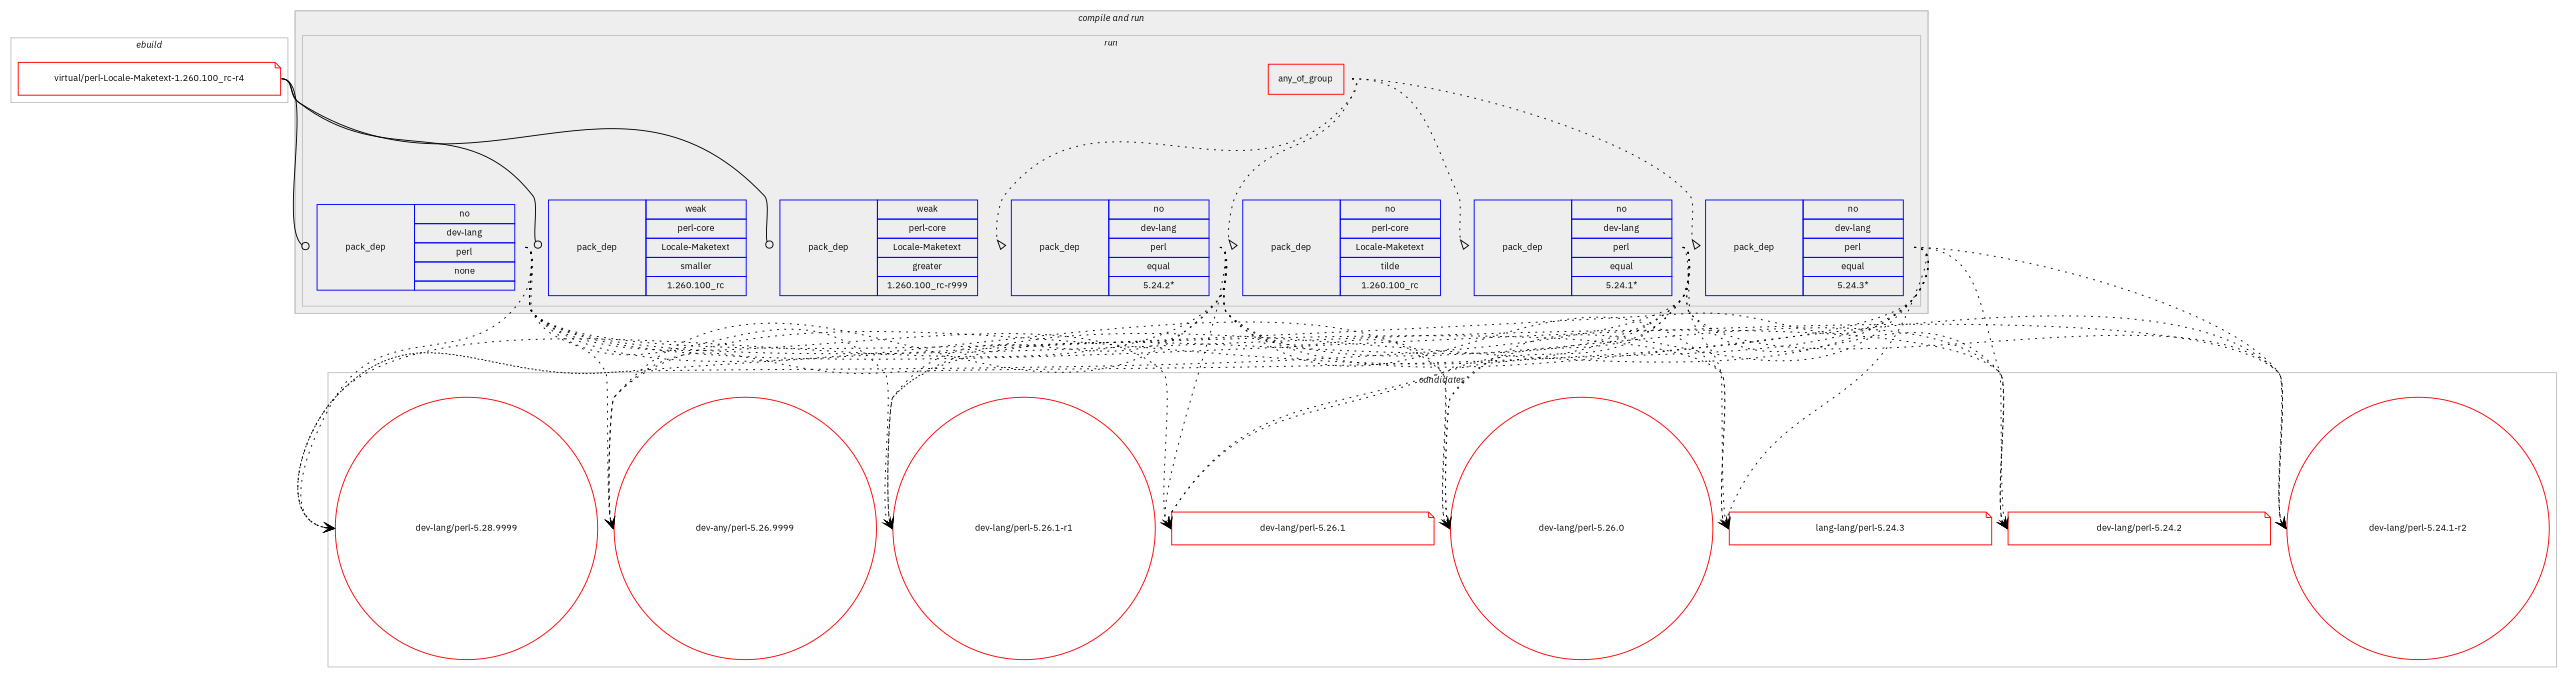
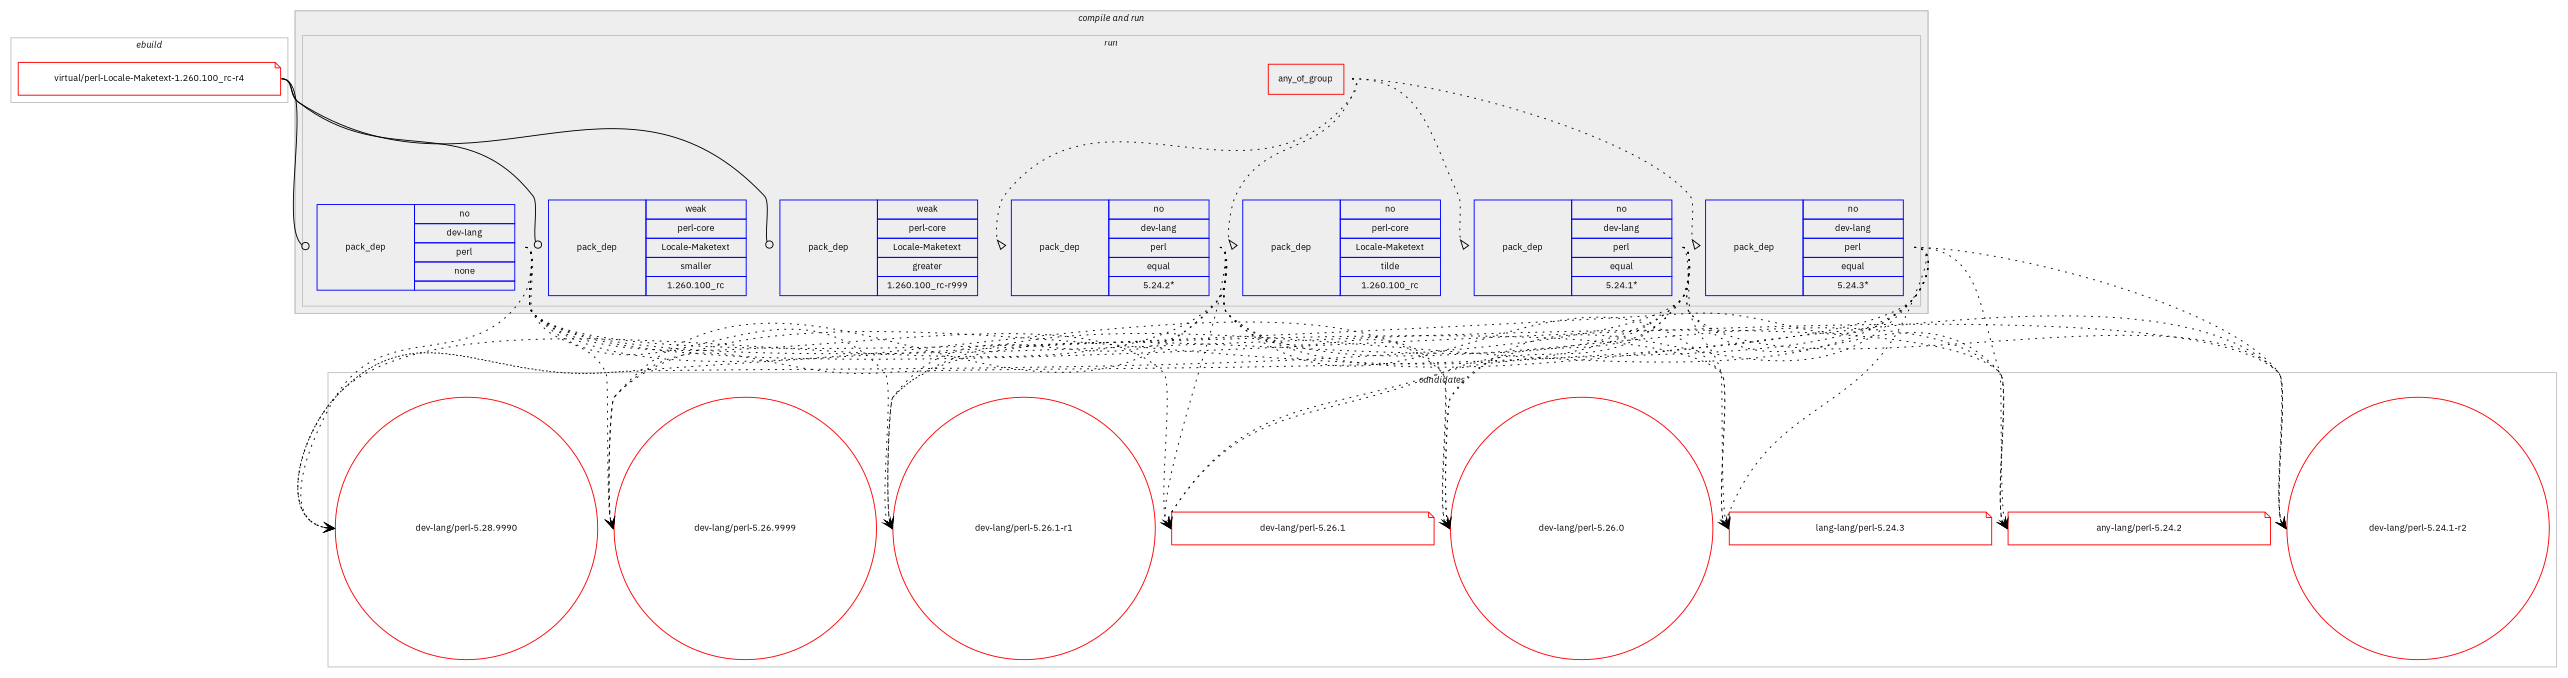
node "dev-lang/perl-5.28.9999": label "dev-lang/perl-5.28.9999" -> "dev-lang/perl-5.28.9990"
node "dev-any/perl-5.26.9999": label "dev-any/perl-5.26.9999" -> "dev-lang/perl-5.26.9999"
node "dev-lang/perl-5.24.2": label "dev-lang/perl-5.24.2" -> "any-lang/perl-5.24.2"
